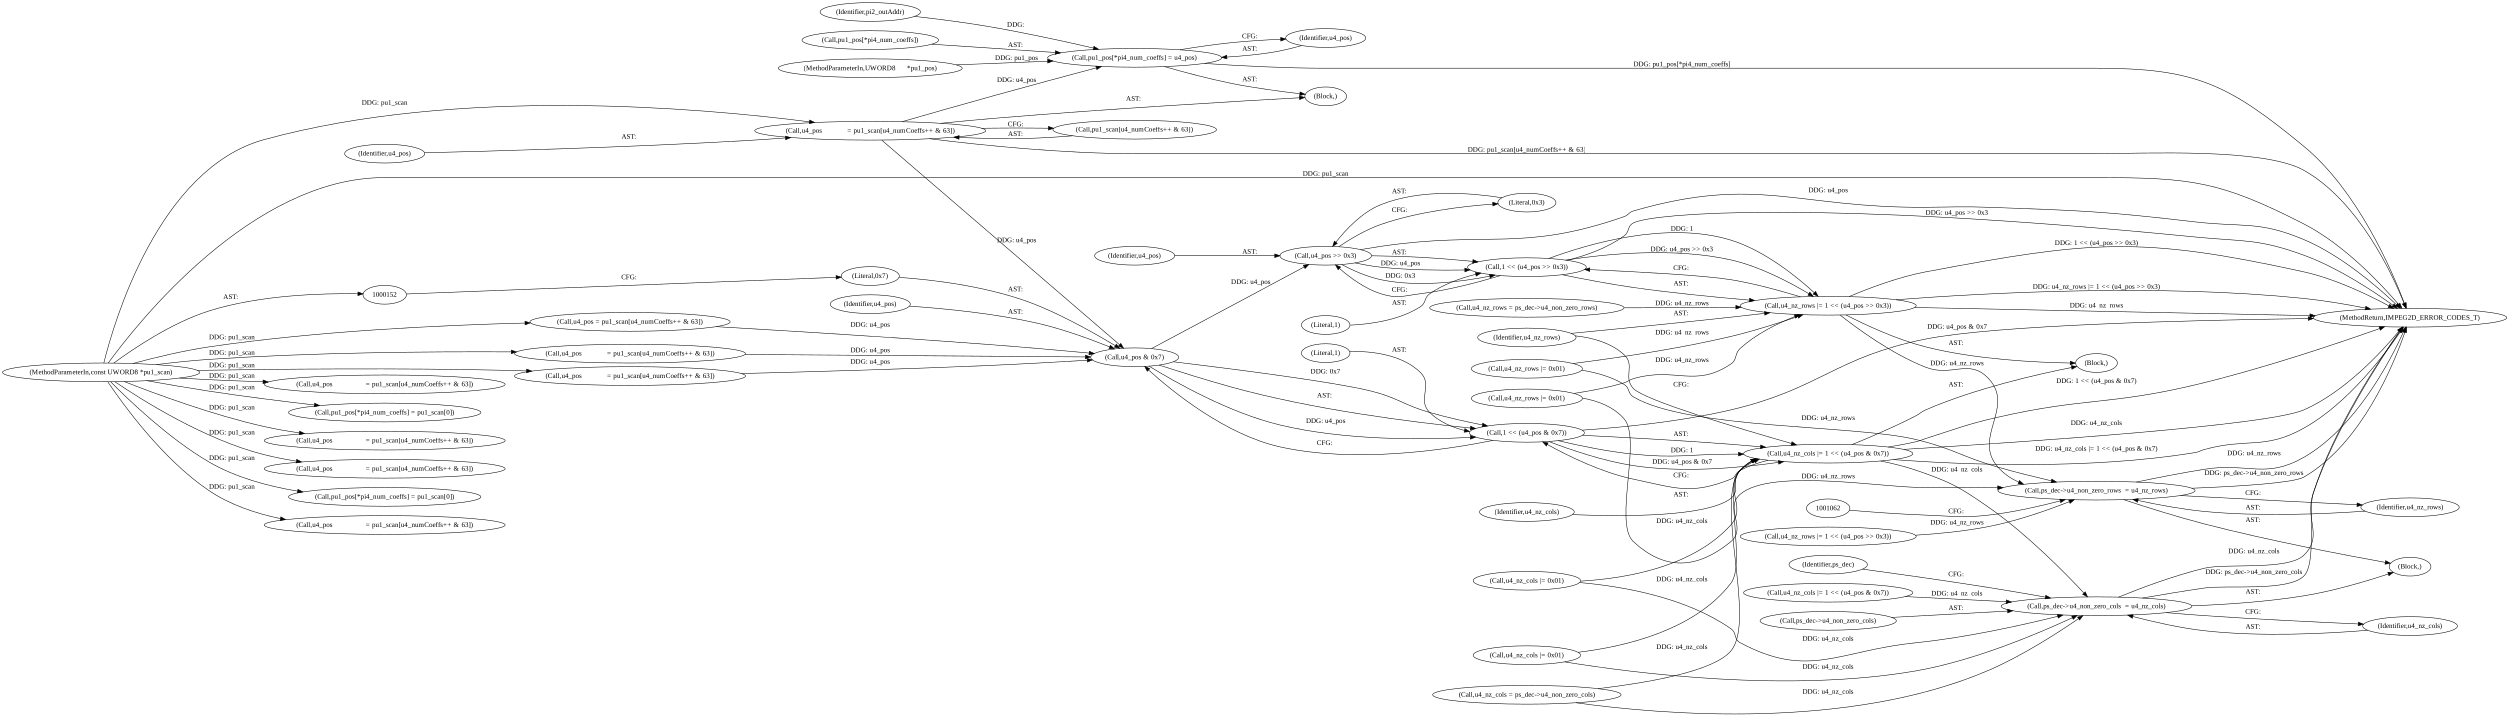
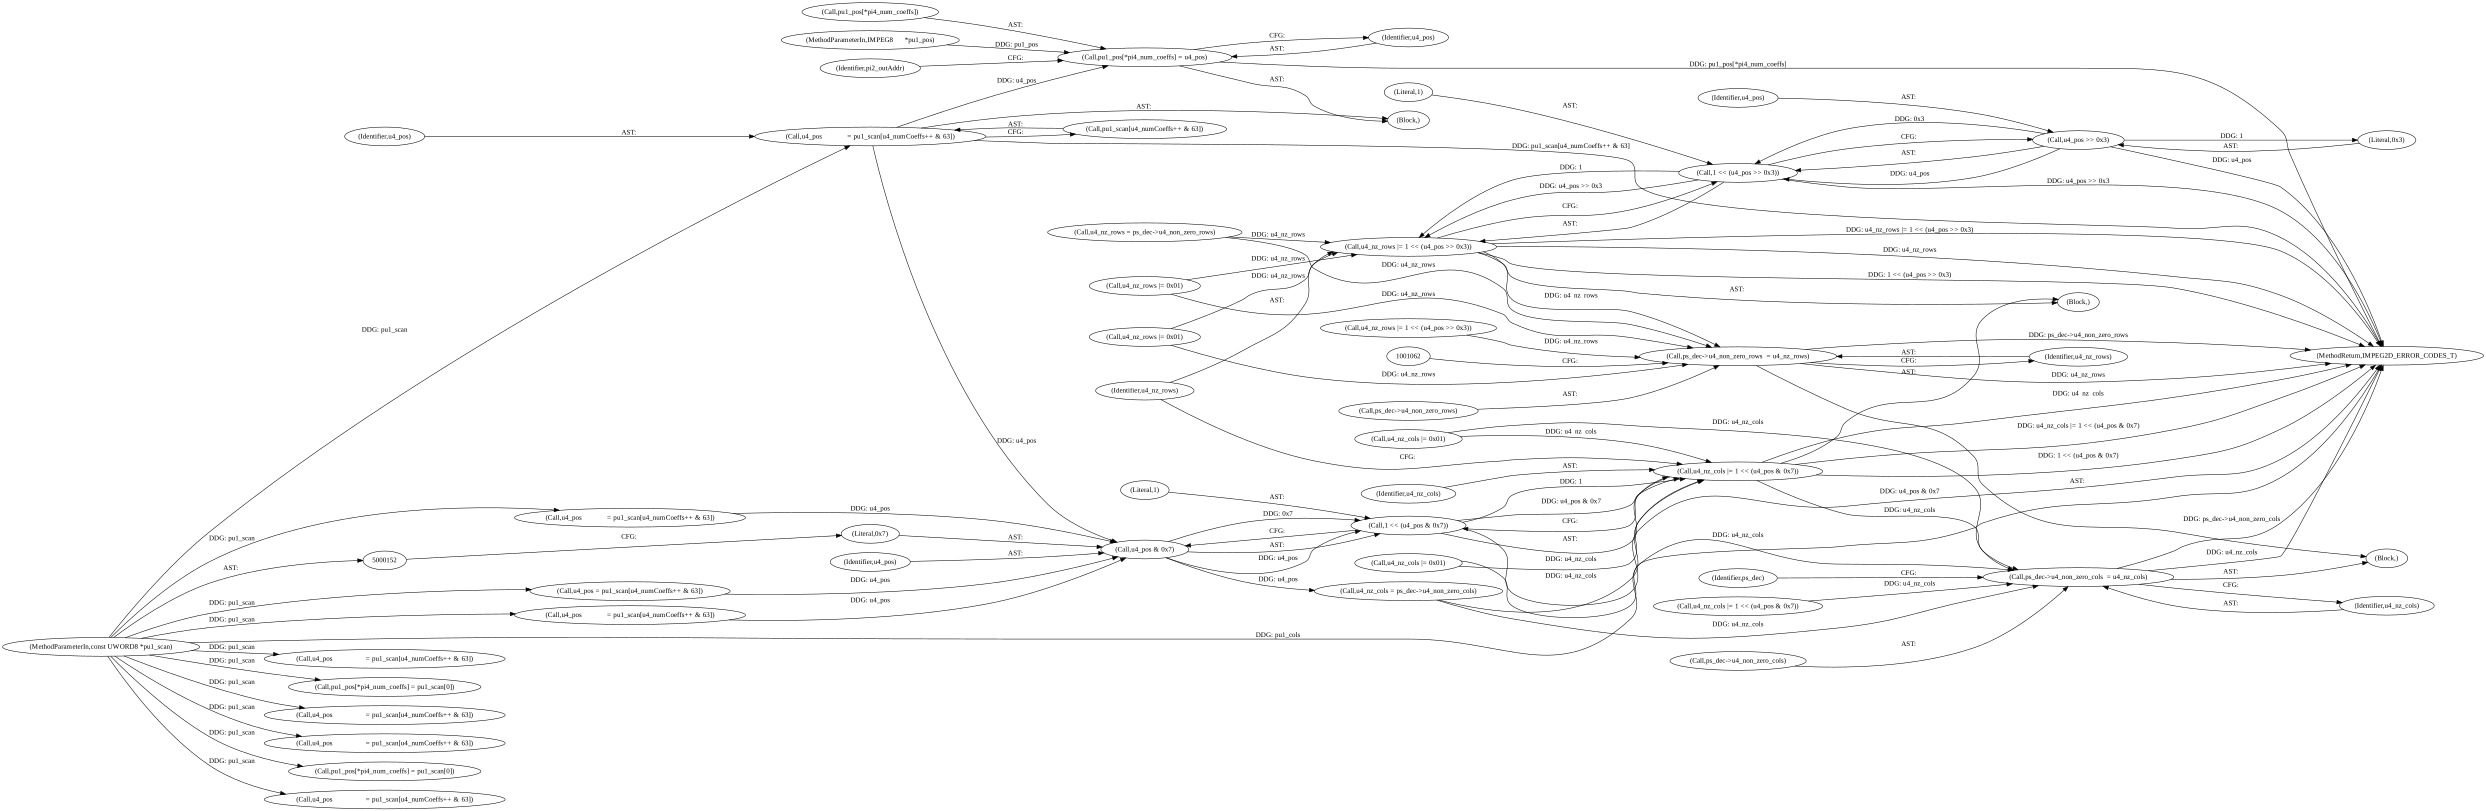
edge "(Identifier,pi2_outAddr)" -> "(Call,pu1_pos[*pi4_num_coeffs] = u4_pos)": label "DDG: " -> "CFG: "
node "(MethodParameterIn,UWORD8      *pu1_pos)": label "(MethodParameterIn,UWORD8      *pu1_pos)" -> "(MethodParameterIn,IMPEG8      *pu1_pos)"
edge "(MethodParameterIn,const UWORD8 *pu1_scan)" -> "(MethodReturn,IMPEG2D_ERROR_CODES_T)": label "DDG: pu1_scan" -> "DDG: pu1_cols"
edge "(Call,u4_pos >> 0x3)" -> "(Literal,0x3)": label "CFG: " -> "DDG: 1"
edge "(Call,u4_nz_rows = ps_dec->u4_non_zero_rows)" -> "(Call,ps_dec->u4_non_zero_rows  = u4_nz_rows)": added, label "DDG: u4_nz_rows"
node "1000152": label "1000152" -> "5000152"
edge "(Call,u4_pos & 0x7)" -> "(Call,u4_pos >> 0x3)": now "(Call,u4_pos & 0x7)" -> "(Call,u4_nz_cols = ps_dec->u4_non_zero_cols)"
node "(Call,ps_dec->u4_non_zero_rows)": added
